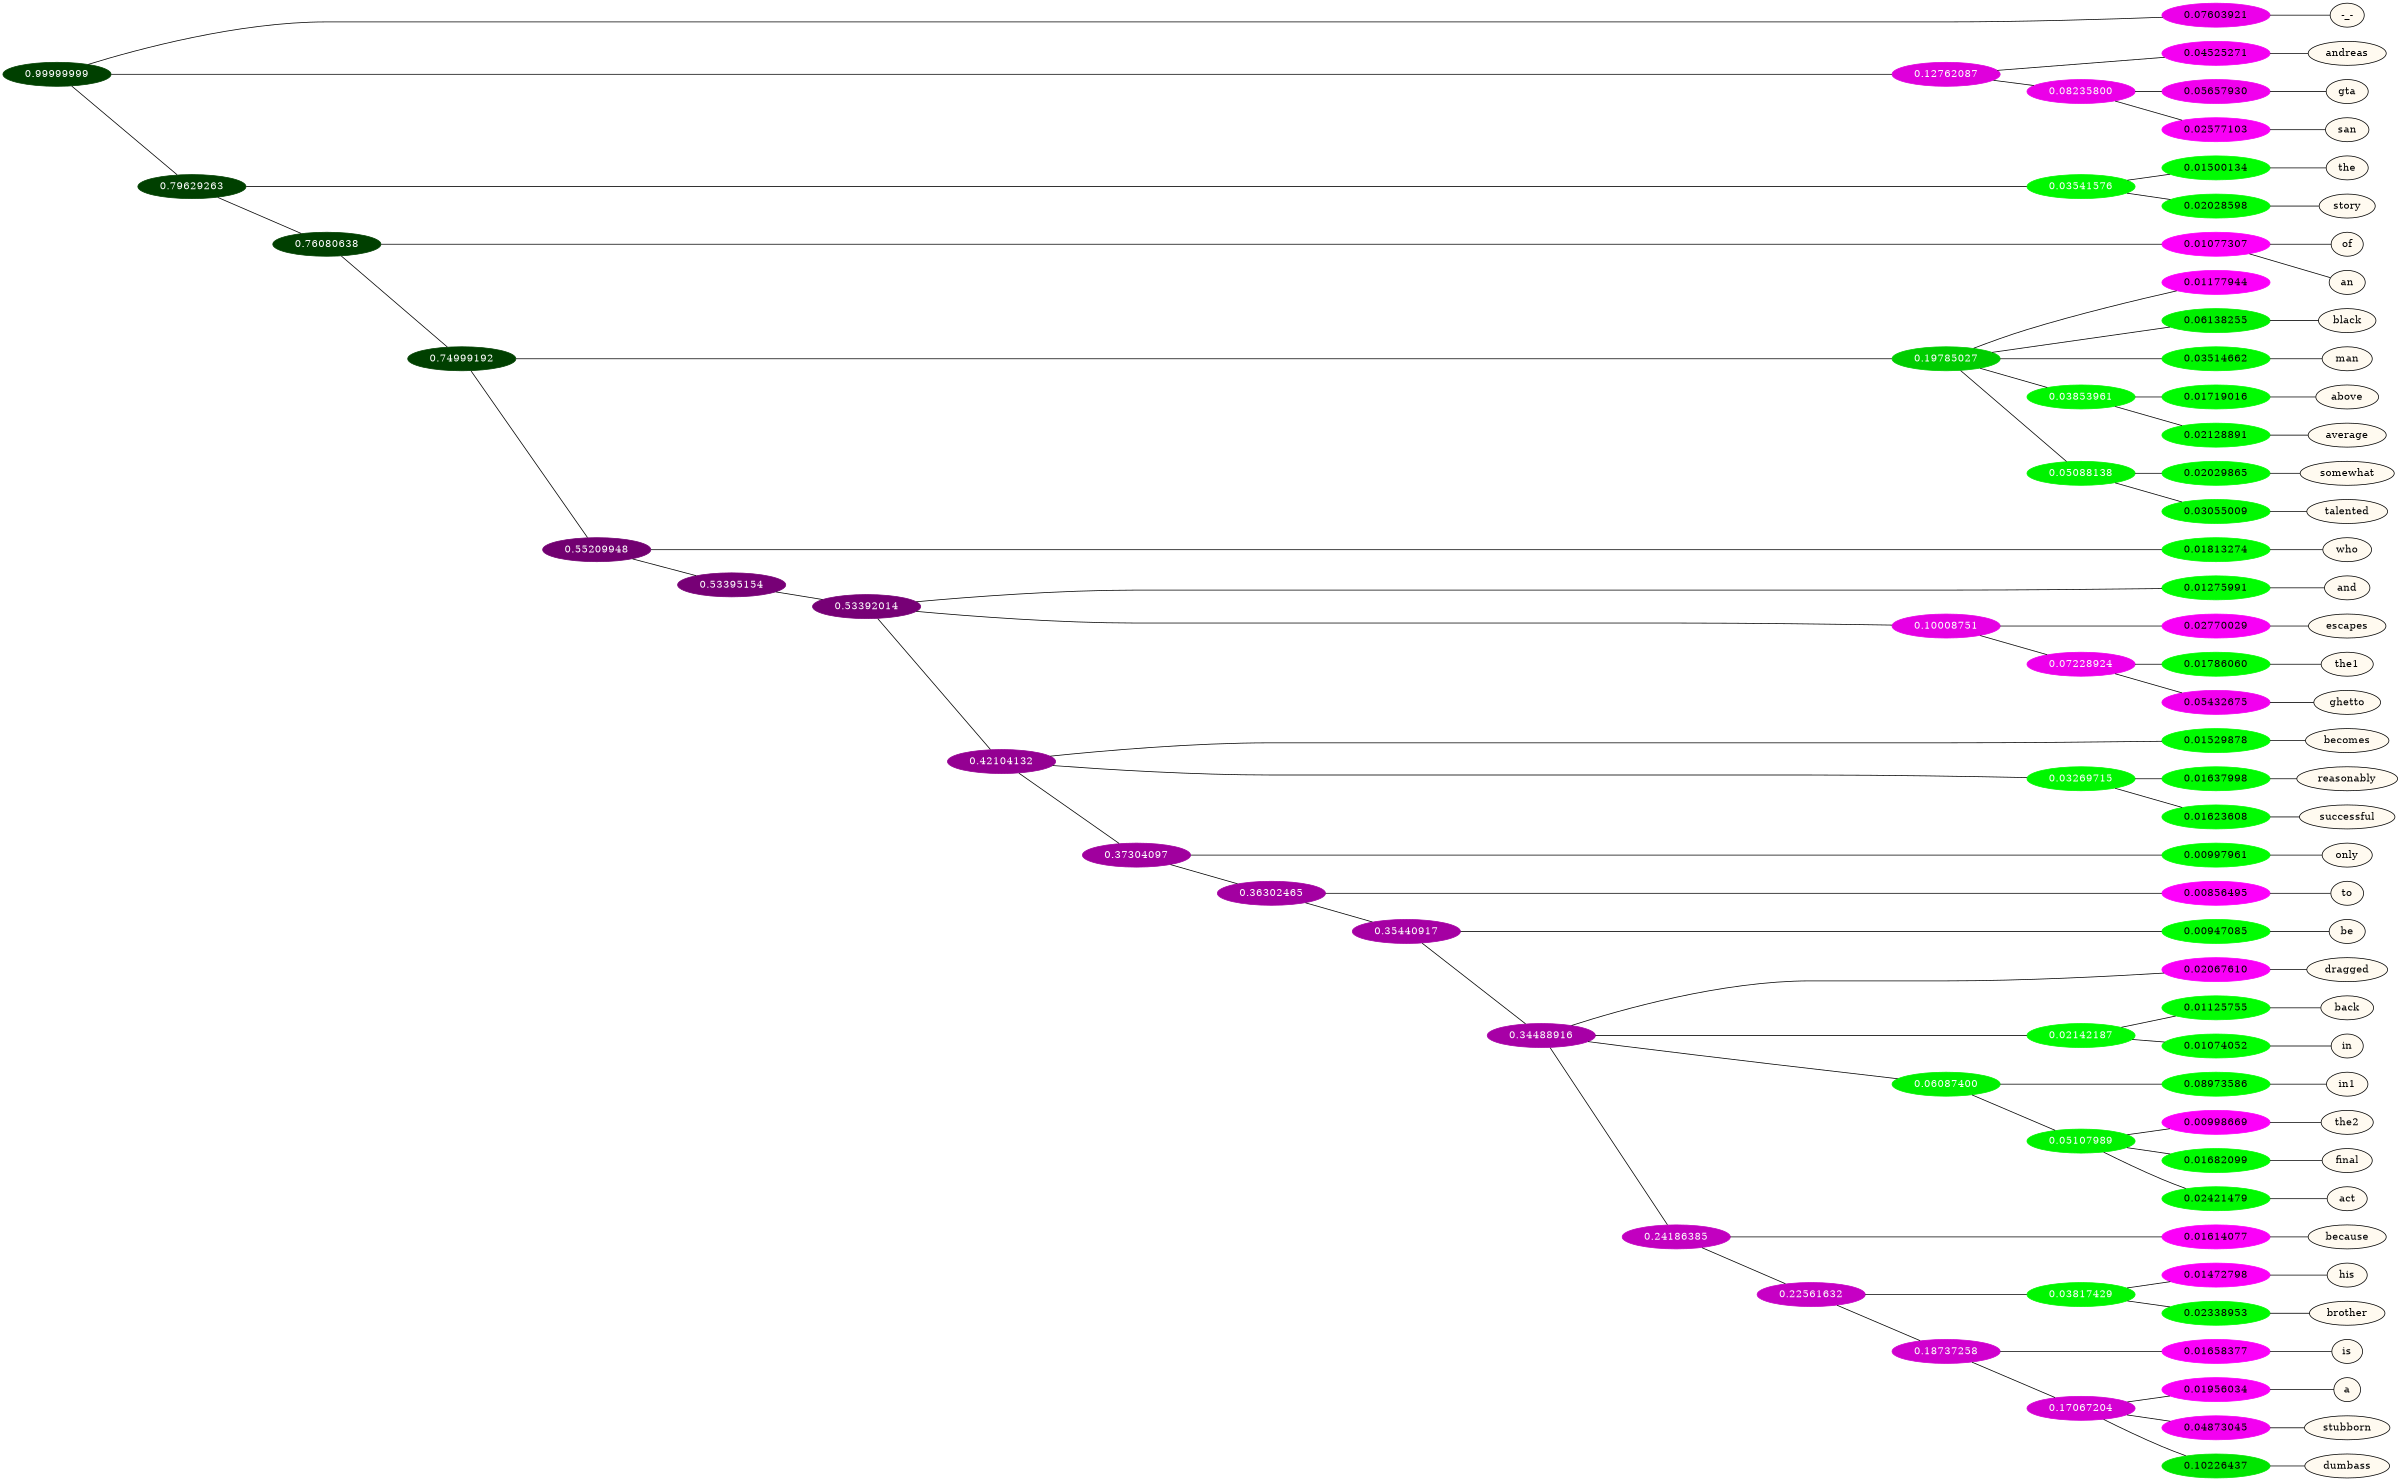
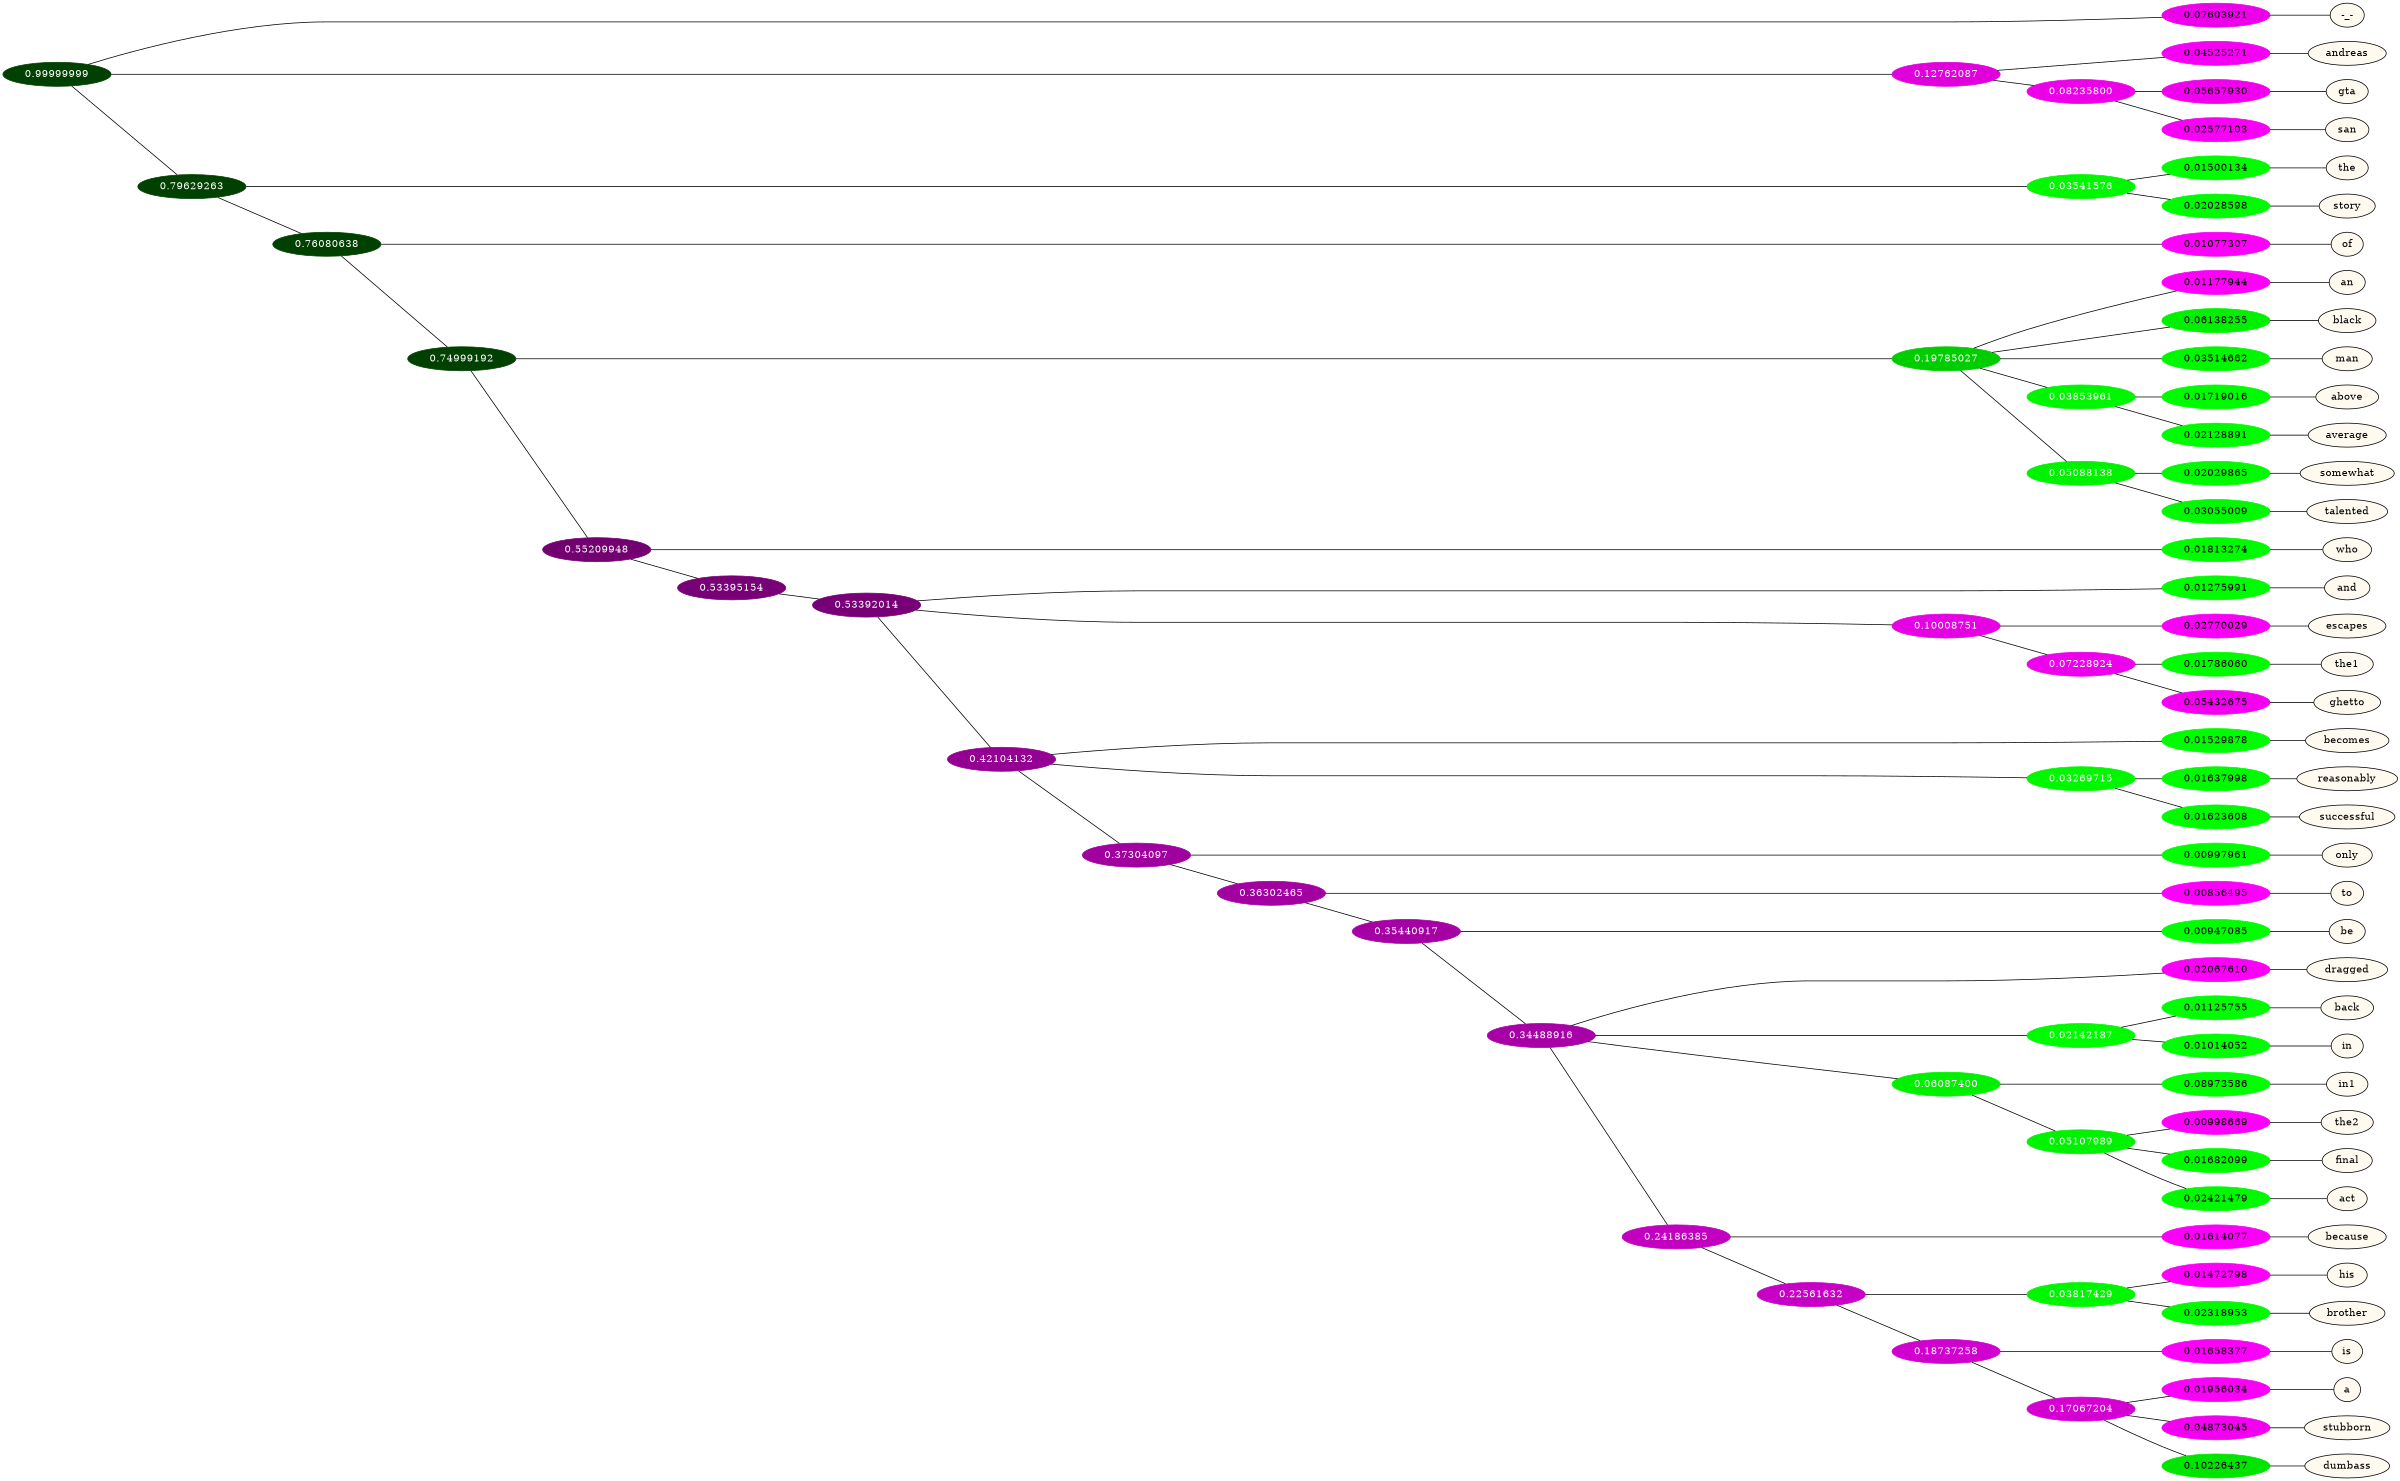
edge "0.01077307" -- "an": now "0.01177944" -- "an"
node "0.01074052": label "0.01074052" -> "0.01014052"
node "0.02338953": label "0.02338953" -> "0.02318953"
